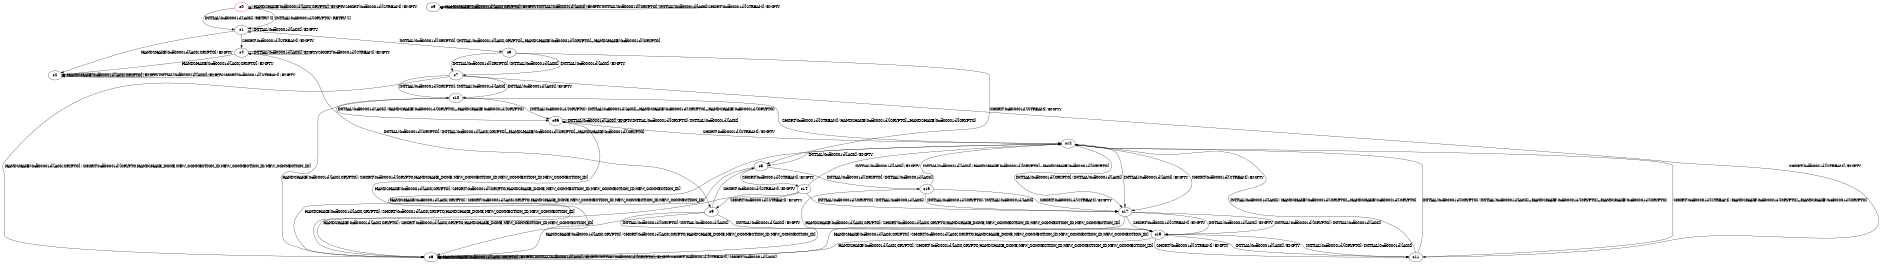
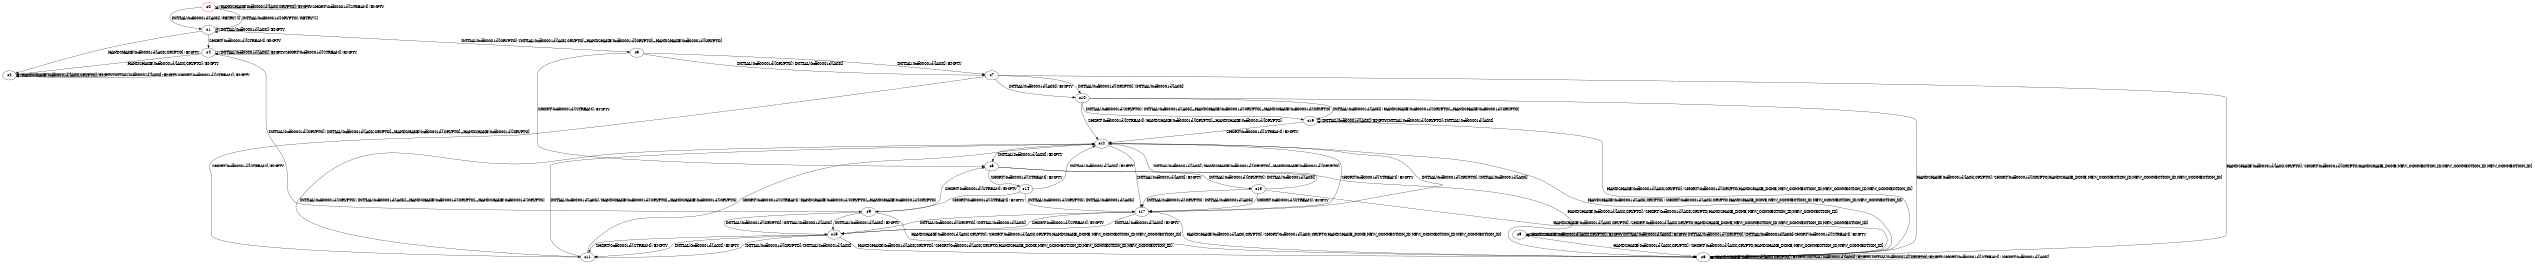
node "s36": label "s36" -> "s16"
edge "s14" -> "s6": now "s5" -> "s6"
